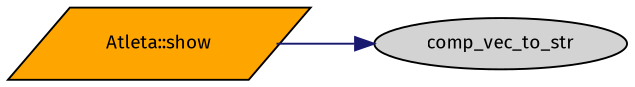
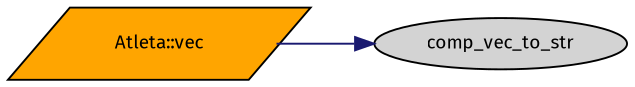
node "Atleta::show": label "Atleta::show" -> "Atleta::vec"
